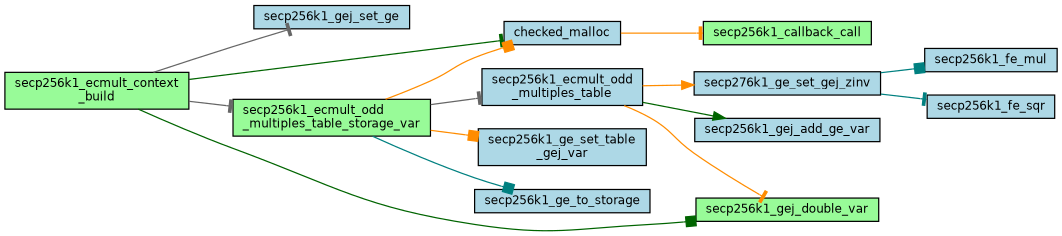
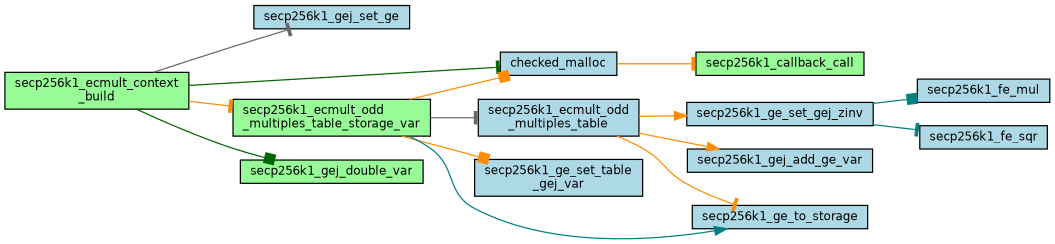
node "secp276k1_ge_set_gej_zinv": label "secp276k1_ge_set_gej_zinv" -> "secp256k1_ge_set_gej_zinv"
edge "secp256k1_ecmult_context _build" -> "secp256k1_ecmult_odd _multiples_table_storage_var": color gray40 -> darkorange
edge "secp256k1_ecmult_odd _multiples_table" -> "secp256k1_gej_add_ge_var": color darkgreen -> darkorange
edge "secp256k1_ecmult_odd _multiples_table" -> "secp256k1_gej_double_var": now "secp256k1_ecmult_odd _multiples_table" -> "secp256k1_ge_to_storage"
edge "secp256k1_ecmult_odd _multiples_table_storage_var" -> "secp256k1_ge_to_storage": arrowhead box -> normal
